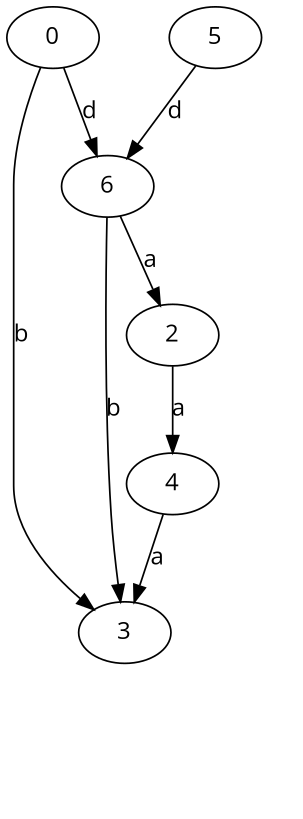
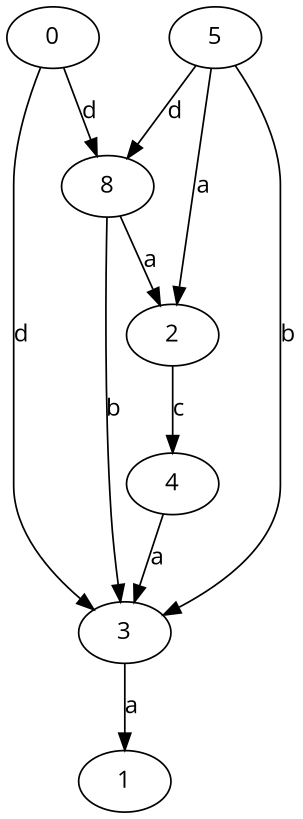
edge "5" -> "2": added, label "a"
node "6": label "6" -> "8"
edge "0" -> "3": label "b" -> "d"
edge "5" -> "3": added, label "b"
edge "2" -> "4": label "a" -> "c"
node "1": added
